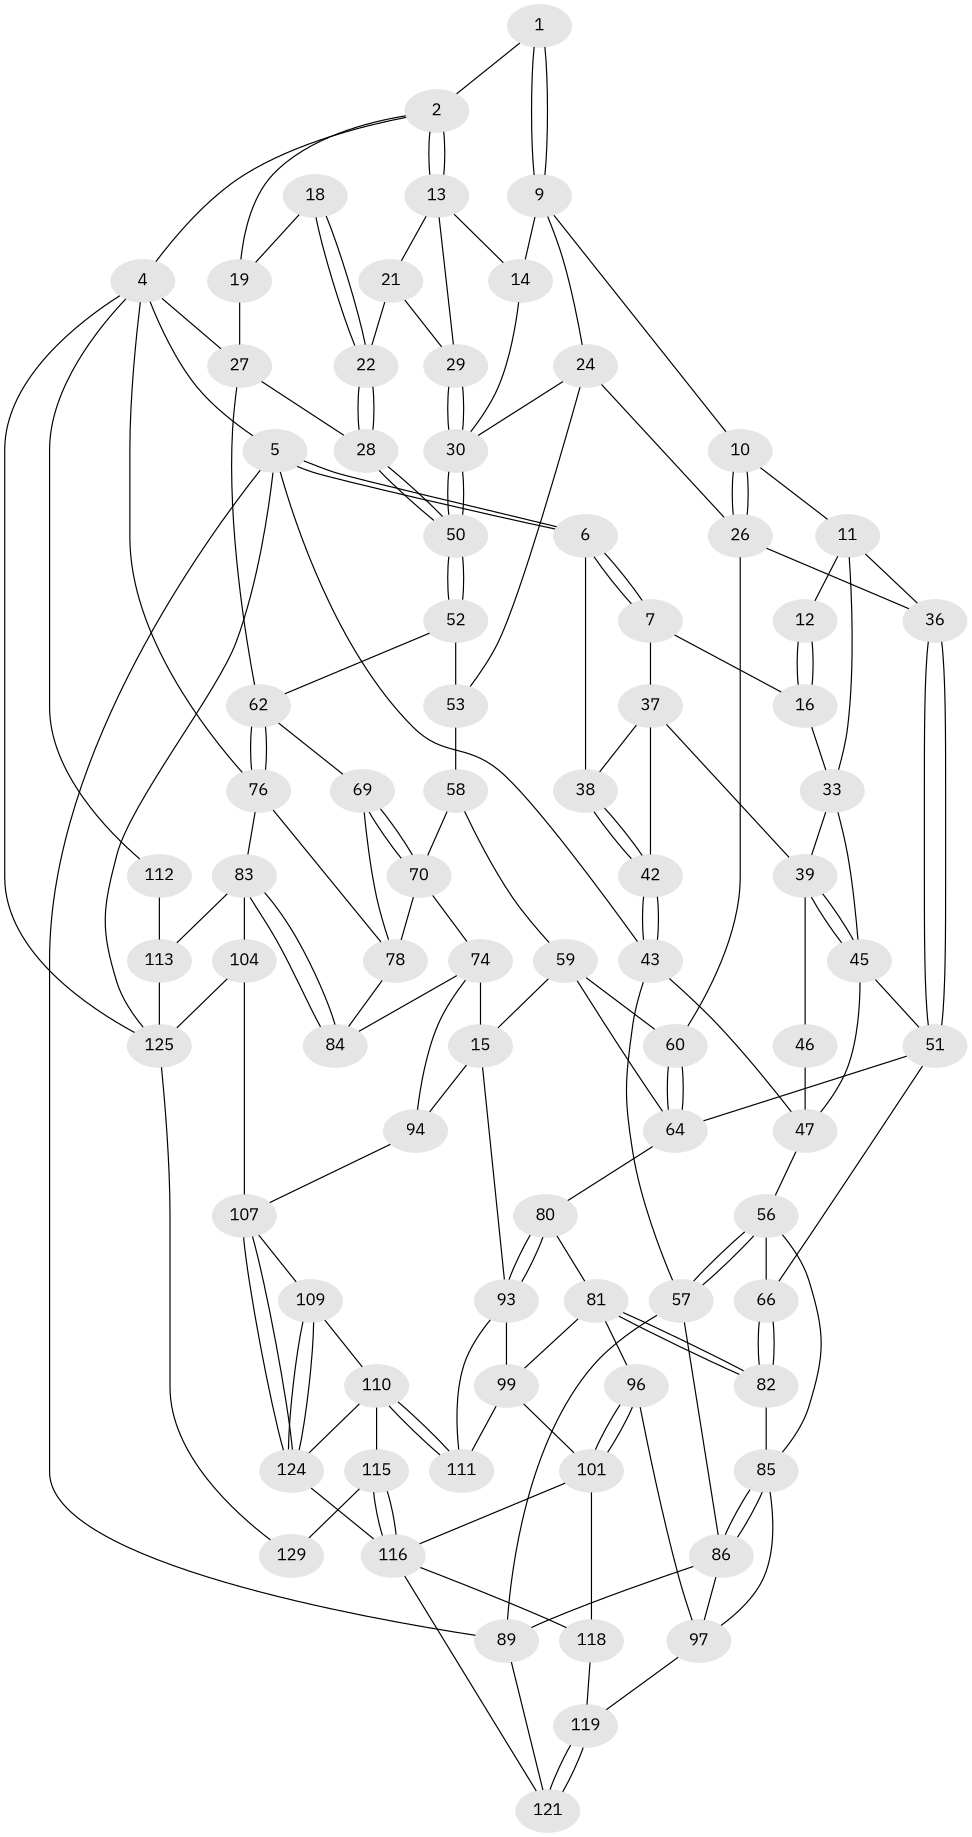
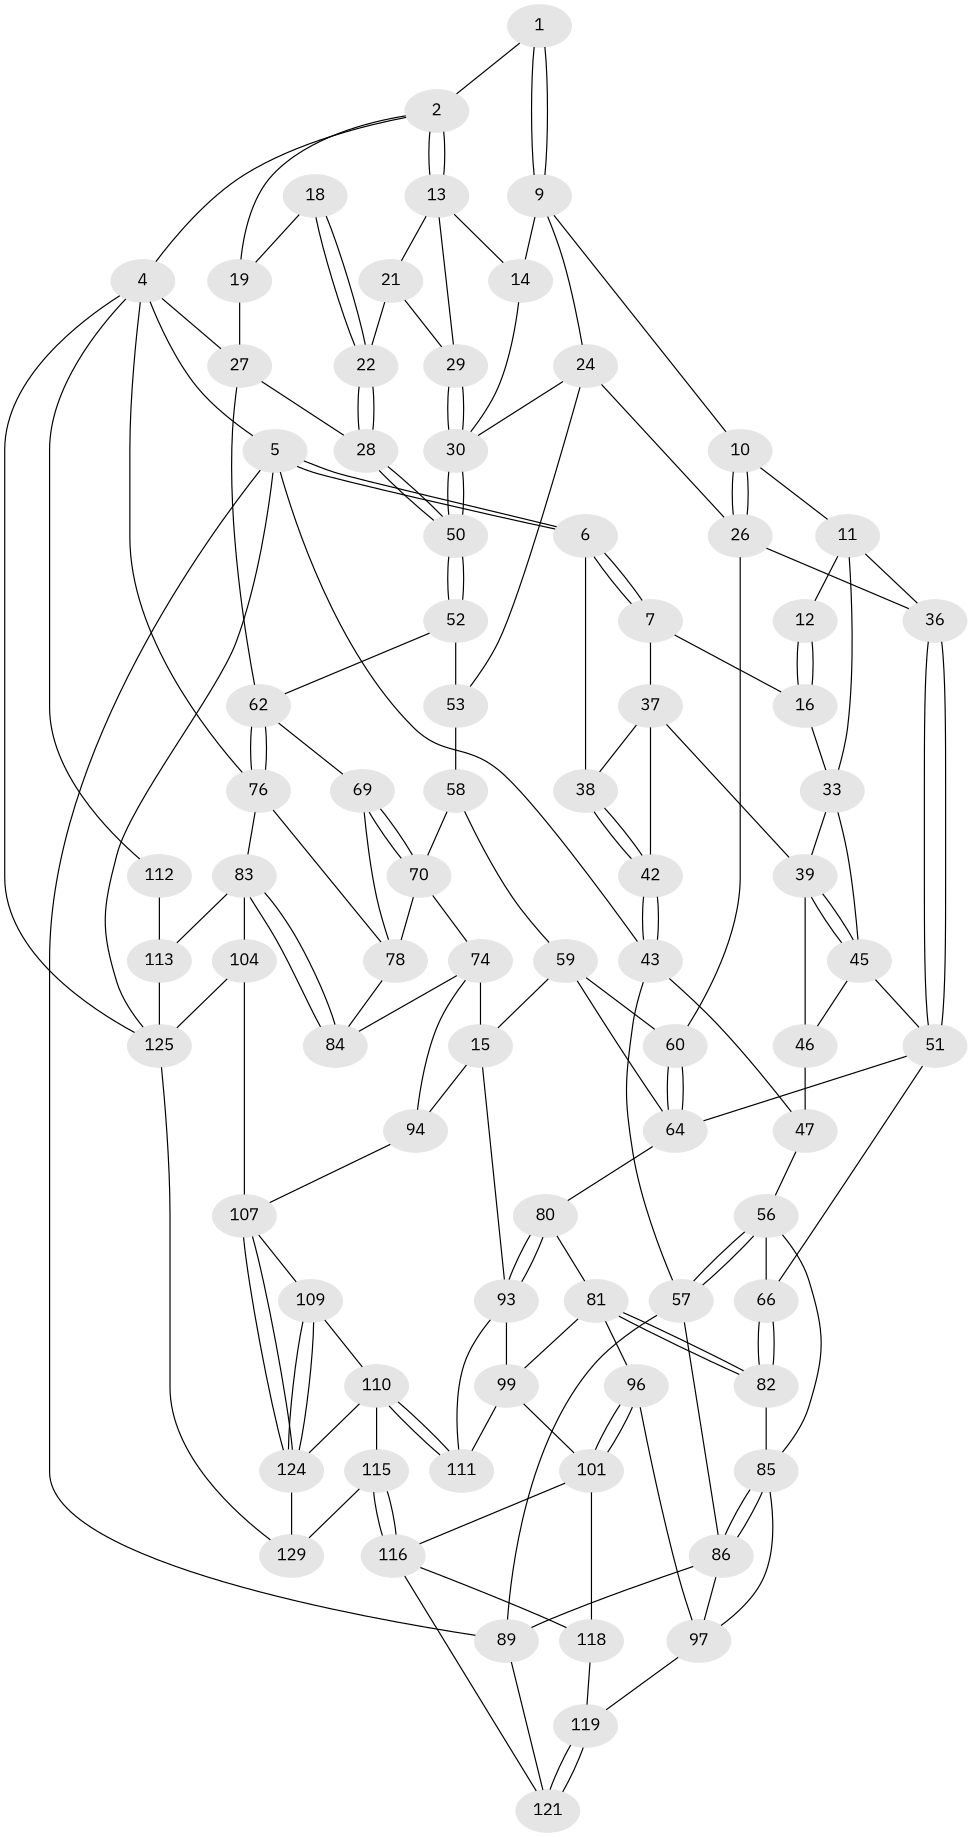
edge "45" -- "47": now "45" -- "46"
edge "124" -- "116": now "124" -- "129"
